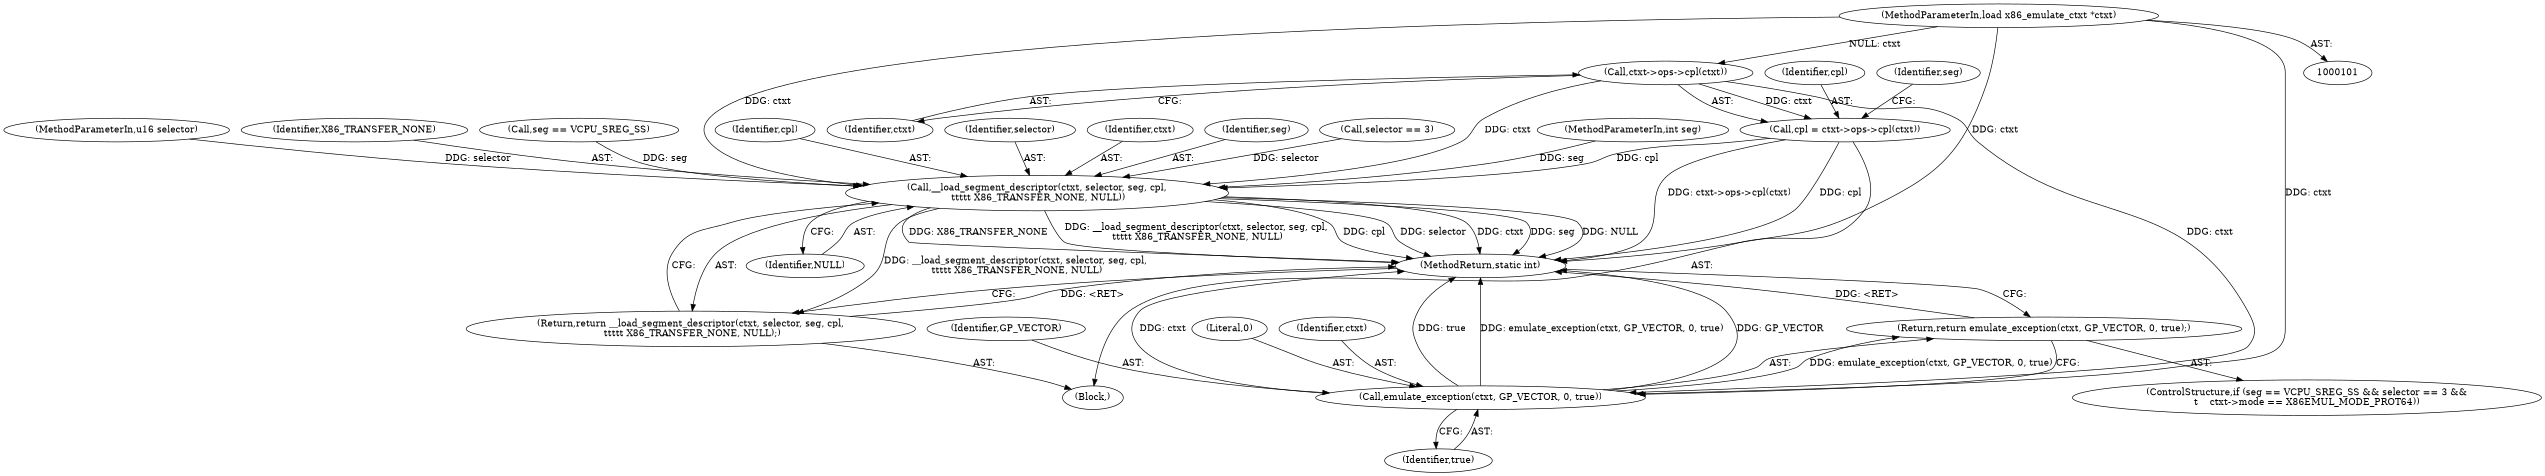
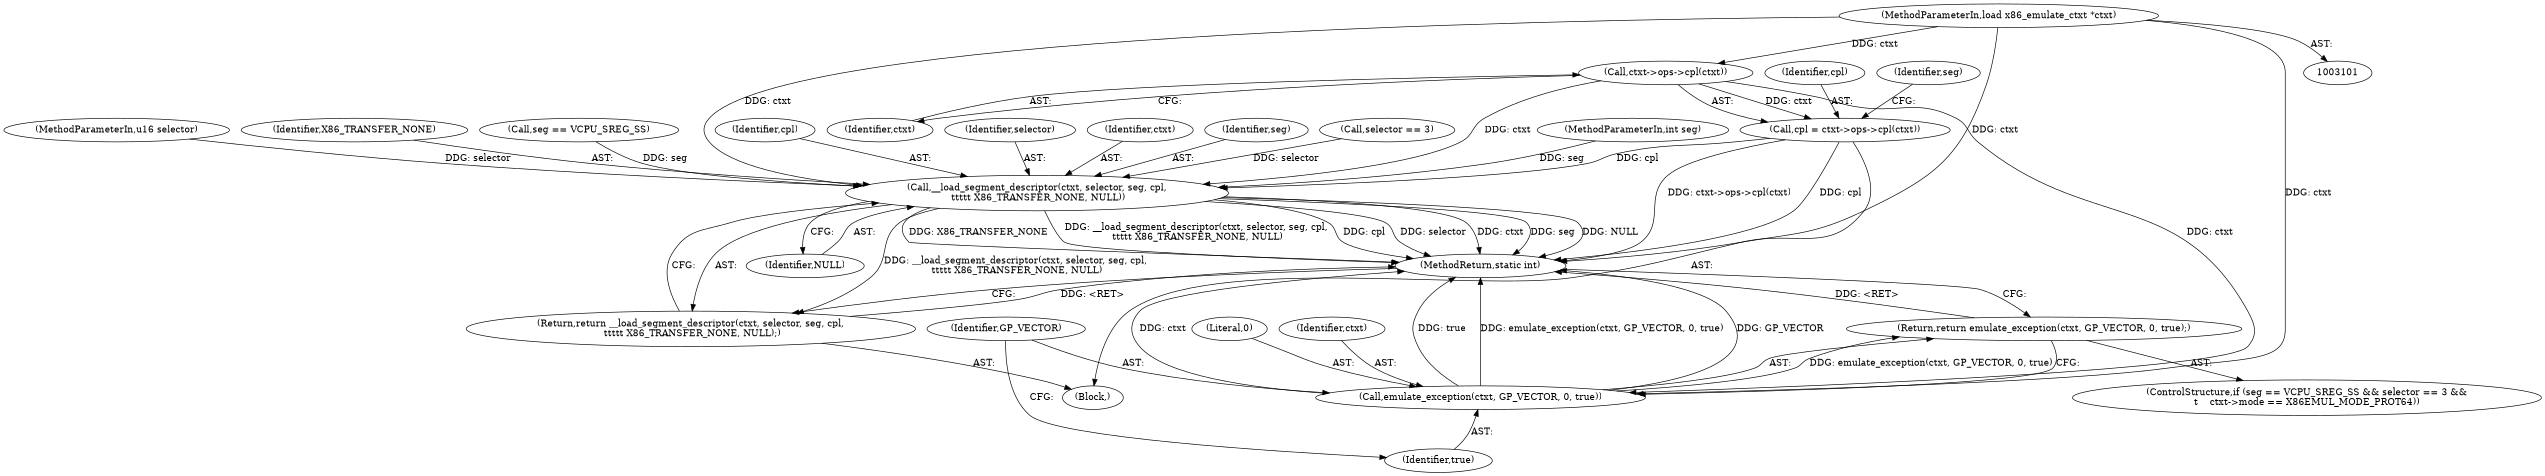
edge "(MethodParameterIn,load x86_emulate_ctxt *ctxt)" -> "(Call,ctxt->ops->cpl(ctxt))": label "NULL: ctxt" -> "DDG: ctxt"
node "1000101": label "1000101" -> "1003101"
edge "(Call,emulate_exception(ctxt, GP_VECTOR, 0, true))" -> "(Identifier,true)": now "(Identifier,GP_VECTOR)" -> "(Identifier,true)"
